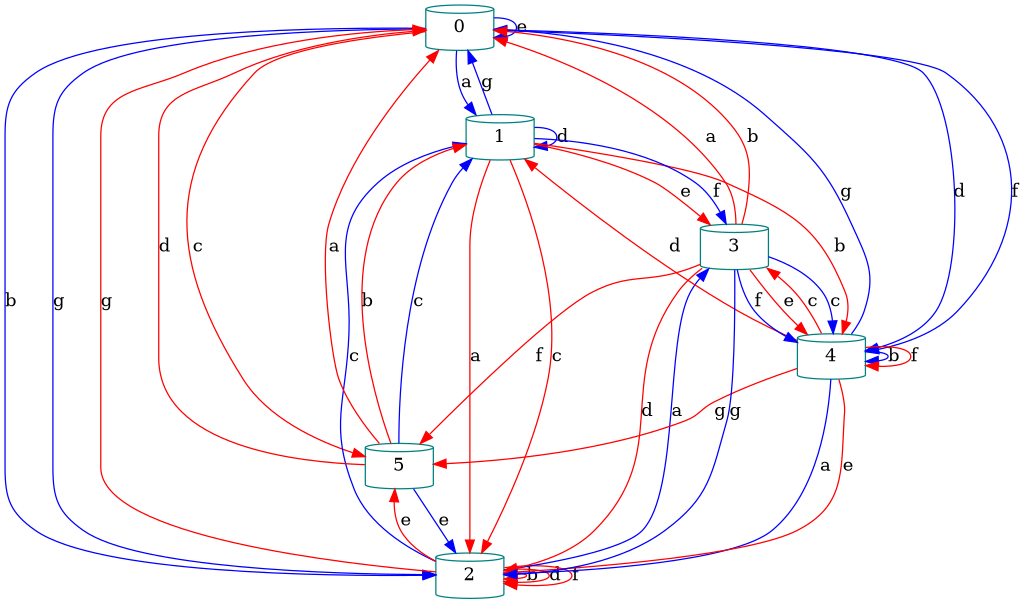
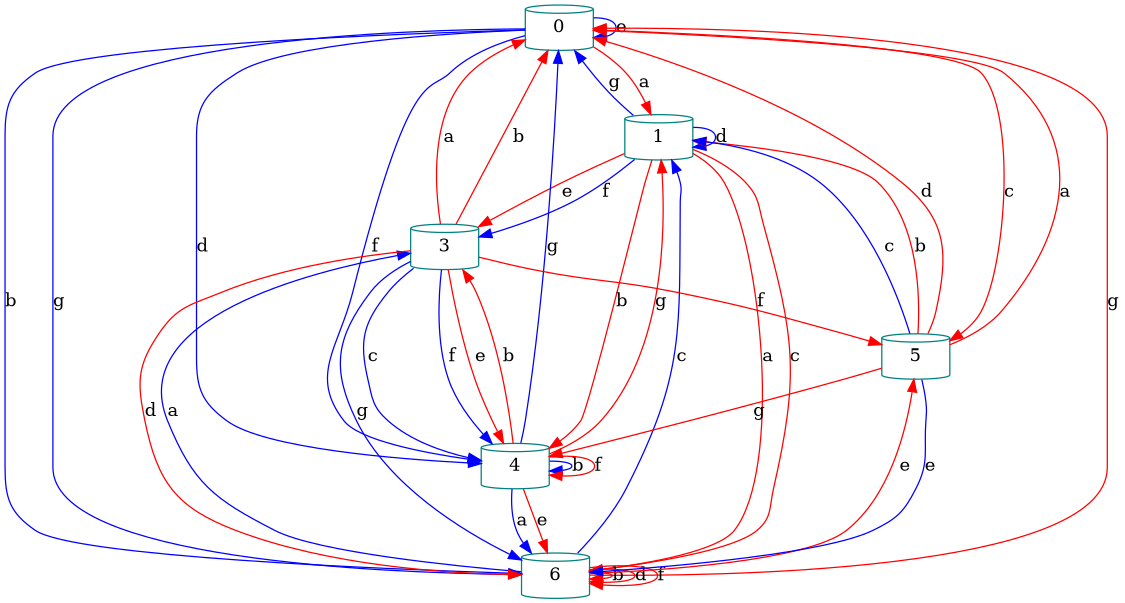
edge "0" -> "1": color blue -> red
edge "4" -> "1": label "d" -> "g"
edge "4" -> "3": label "c" -> "b"
edge "4" -> "5": reversed
node "2": label "2" -> "6"
